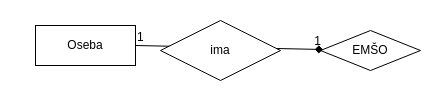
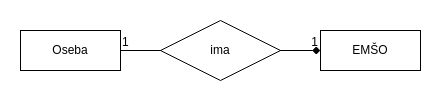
node "Oseba": moved (86, 46) -> (71, 51)
node "EMŠO": shape diamond -> rectangle
